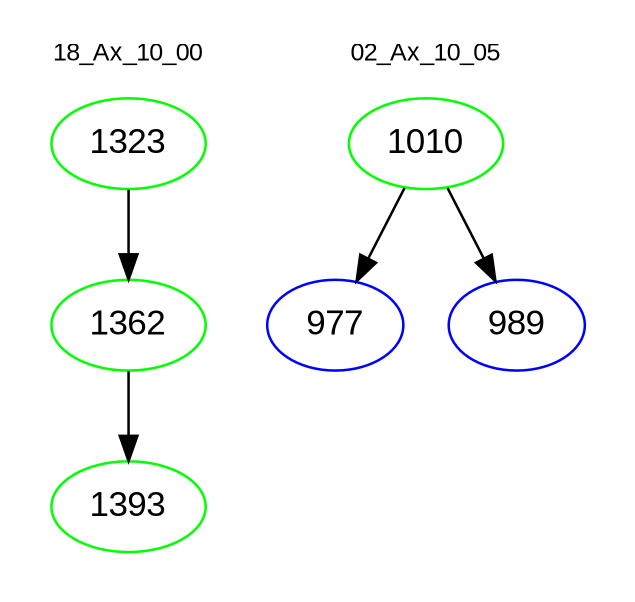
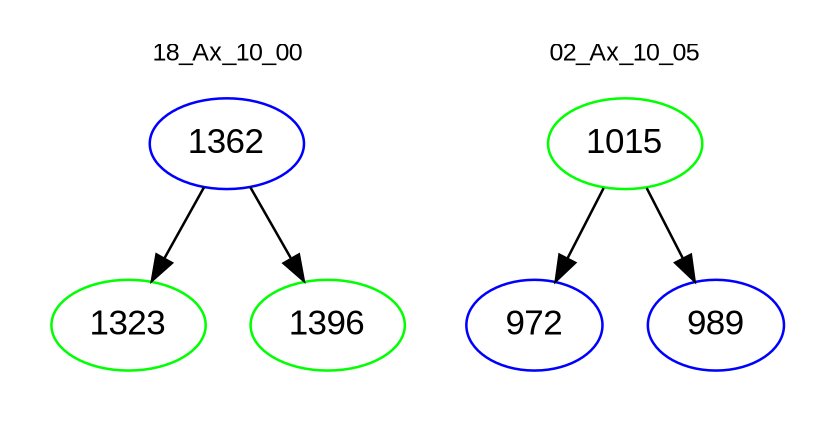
node "1010": label "1010" -> "1015"
edge "1323" -> "1362": reversed
node "1362": color green -> blue
node "977": label "977" -> "972"
node "1393": label "1393" -> "1396"
